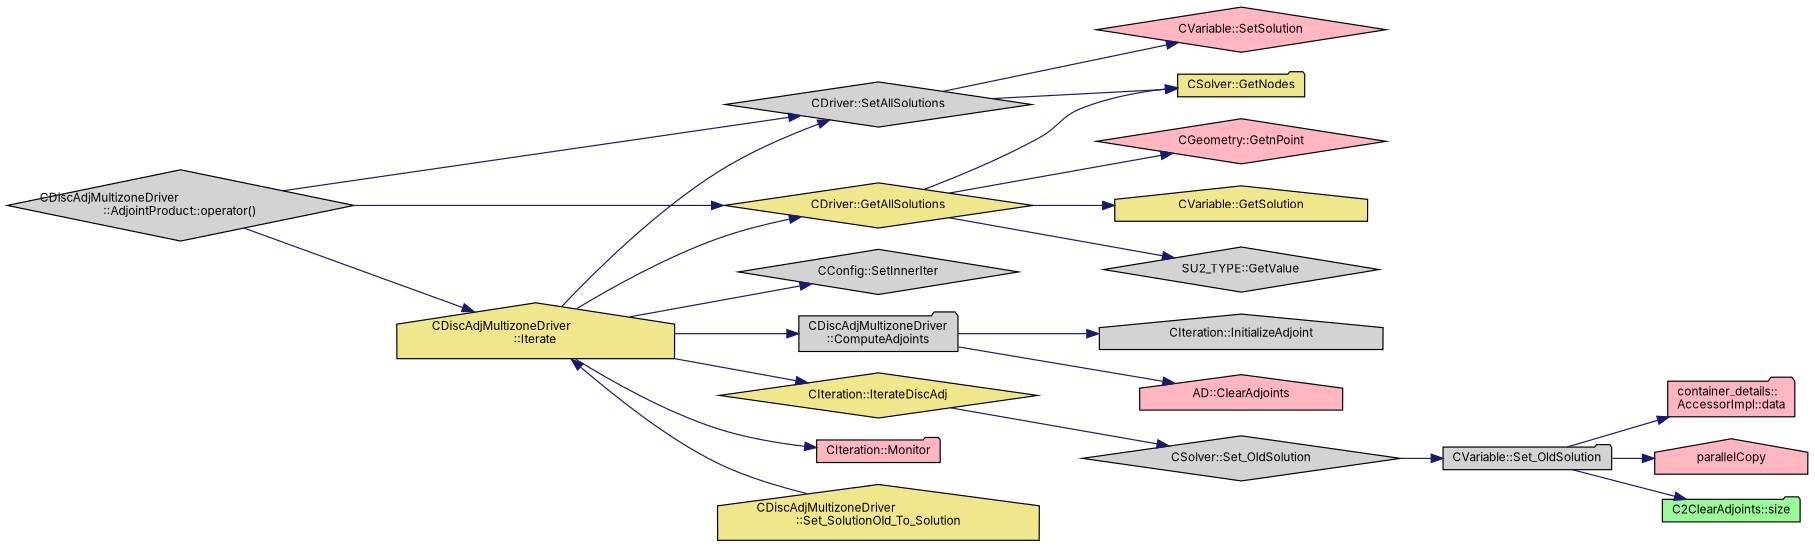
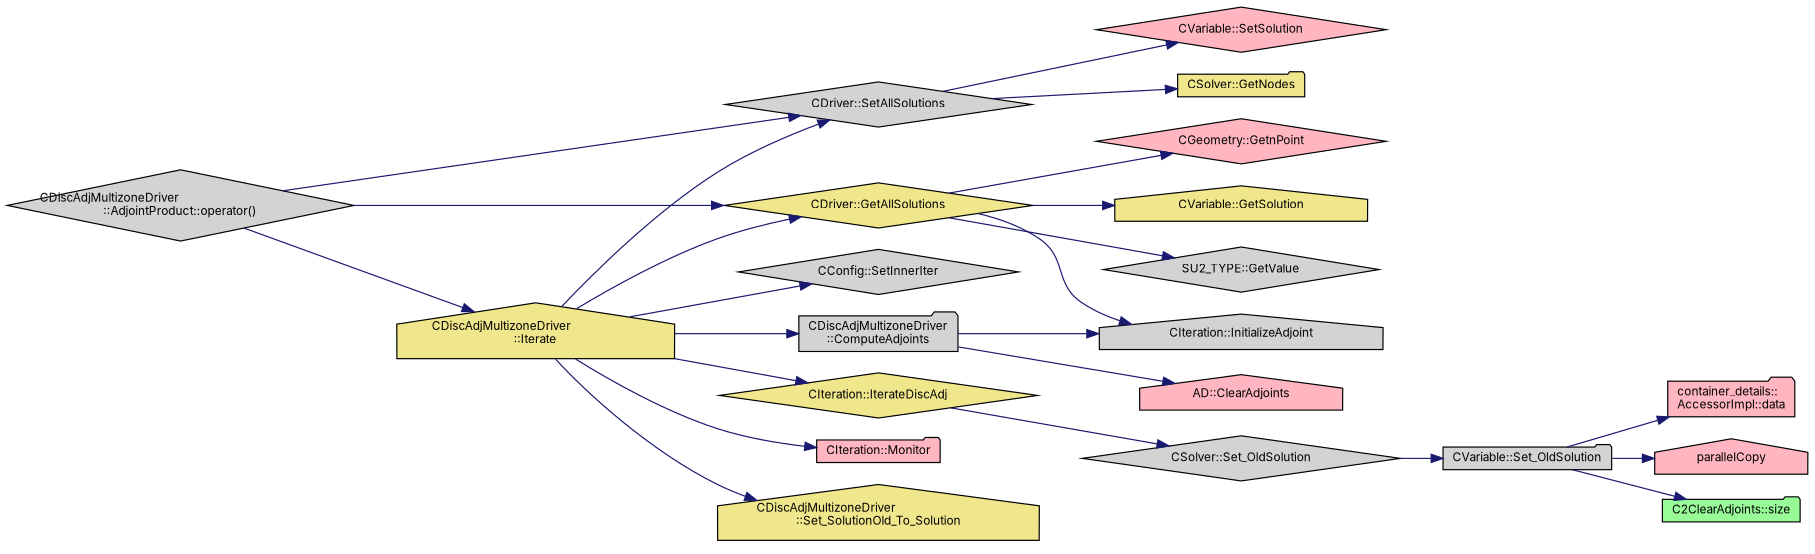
edge "CDriver::GetAllSolutions" -> "CSolver::GetNodes": now "CDriver::GetAllSolutions" -> "CIteration::InitializeAdjoint"
edge "CDiscAdjMultizoneDriver ::Set_SolutionOld_To_Solution" -> "CDiscAdjMultizoneDriver ::Iterate": reversed
